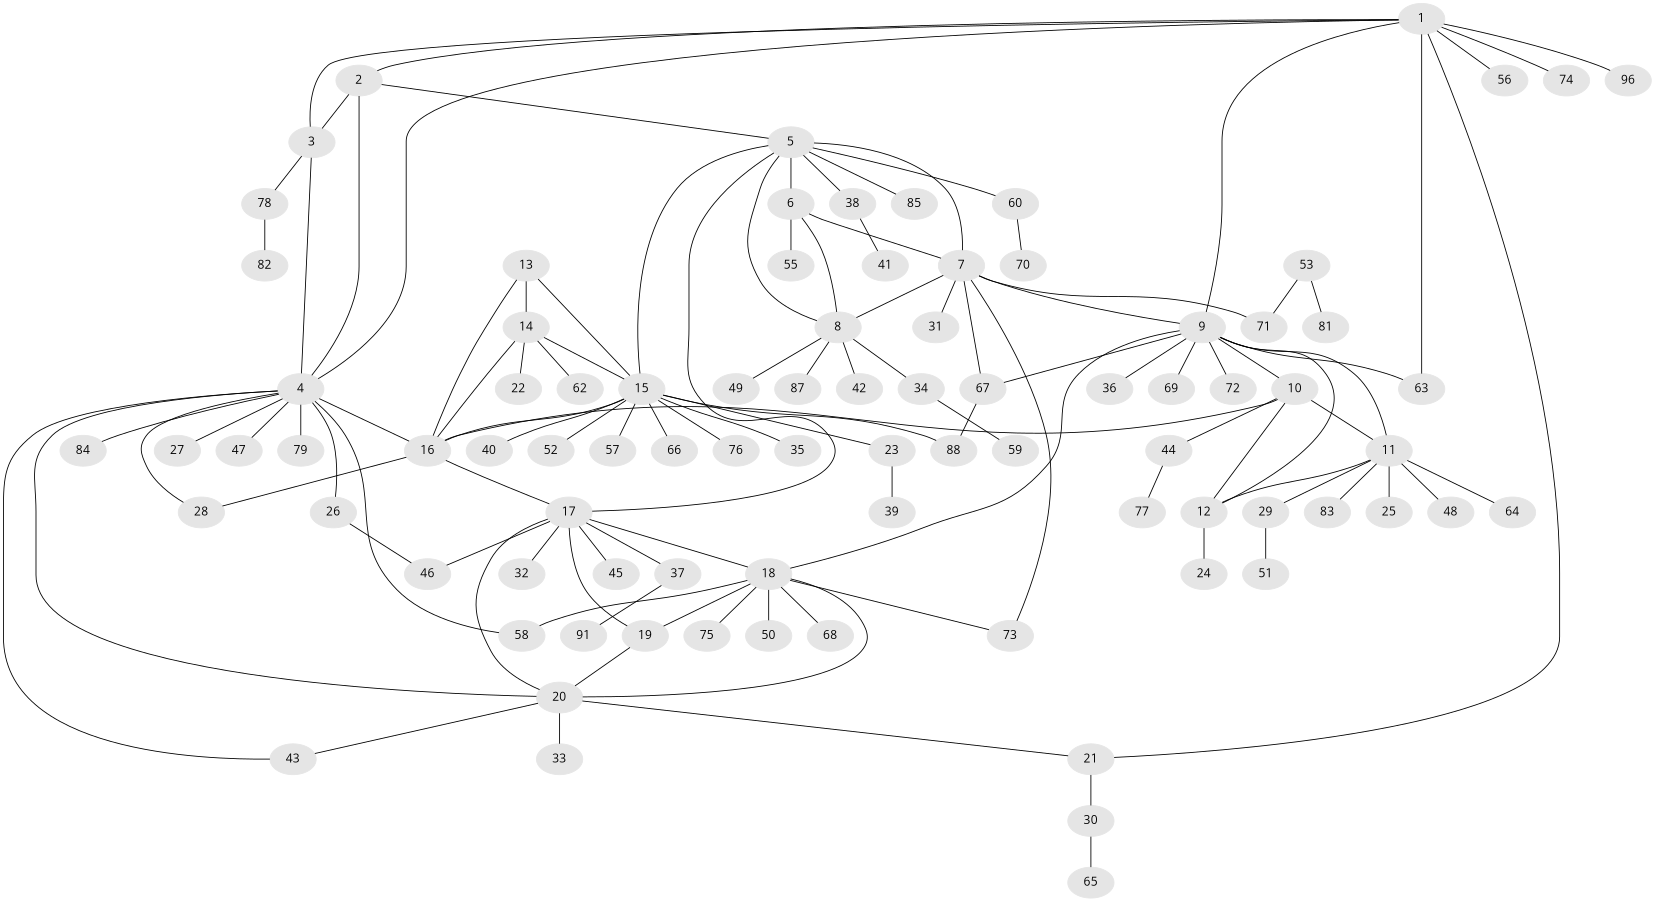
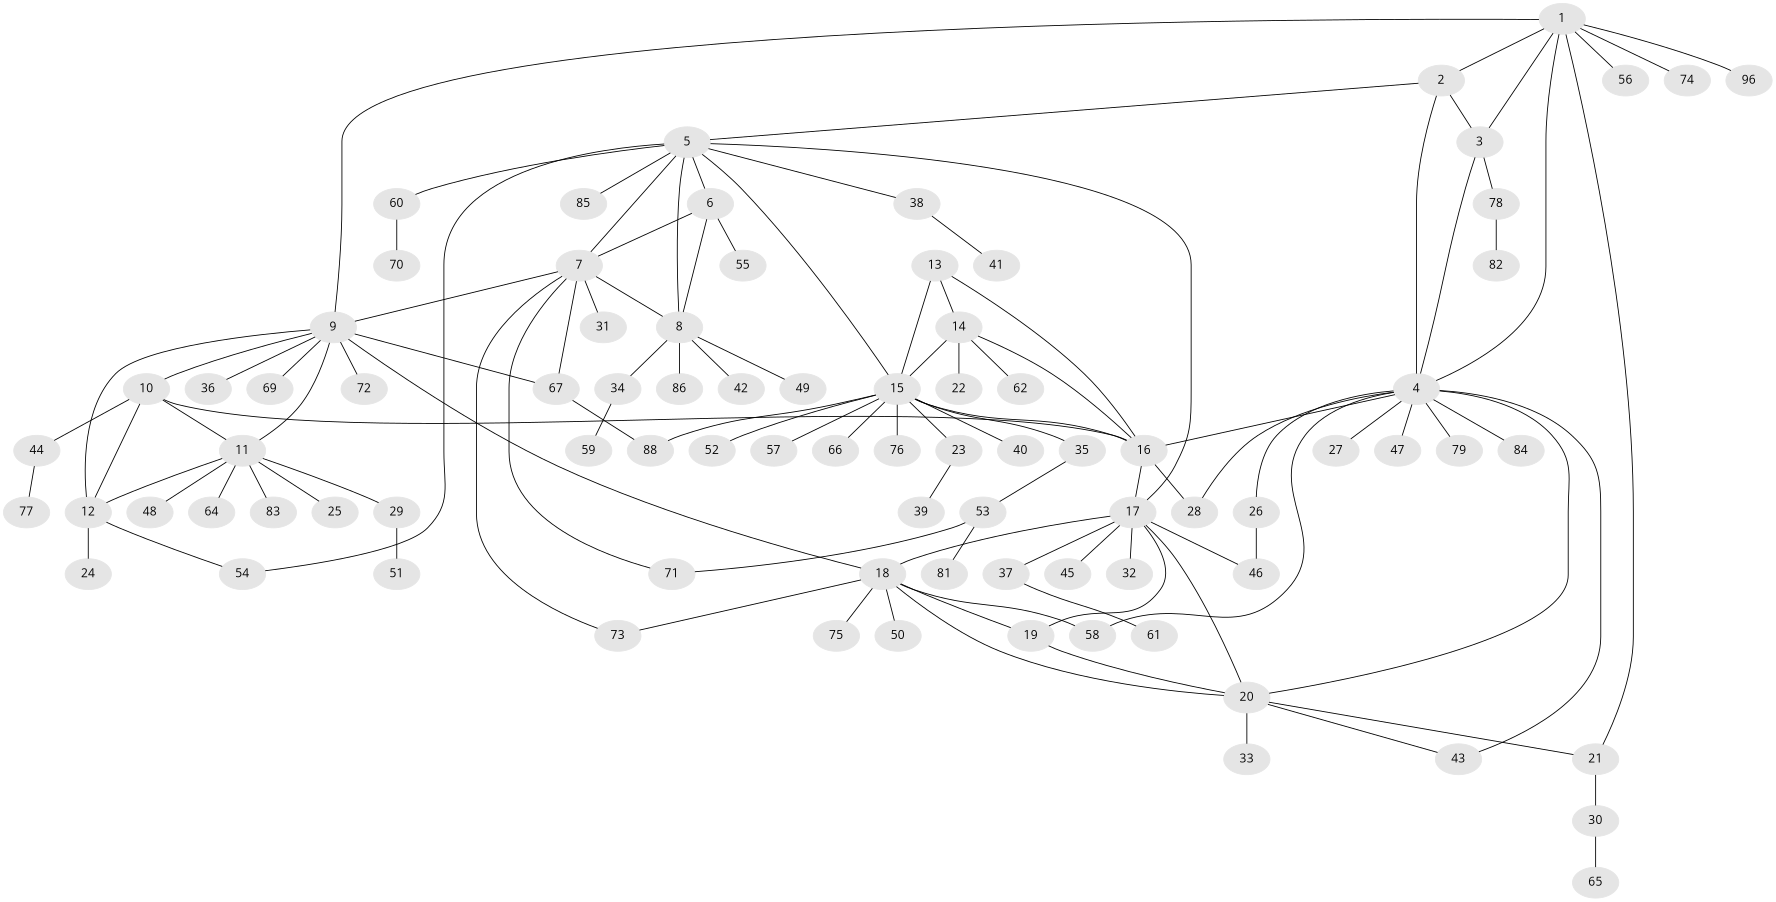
node "87": label "87" -> "86"
node "63": removed
edge "35" -- "53": added
node "54": added
node "91": label "91" -> "61"
node "68": removed
